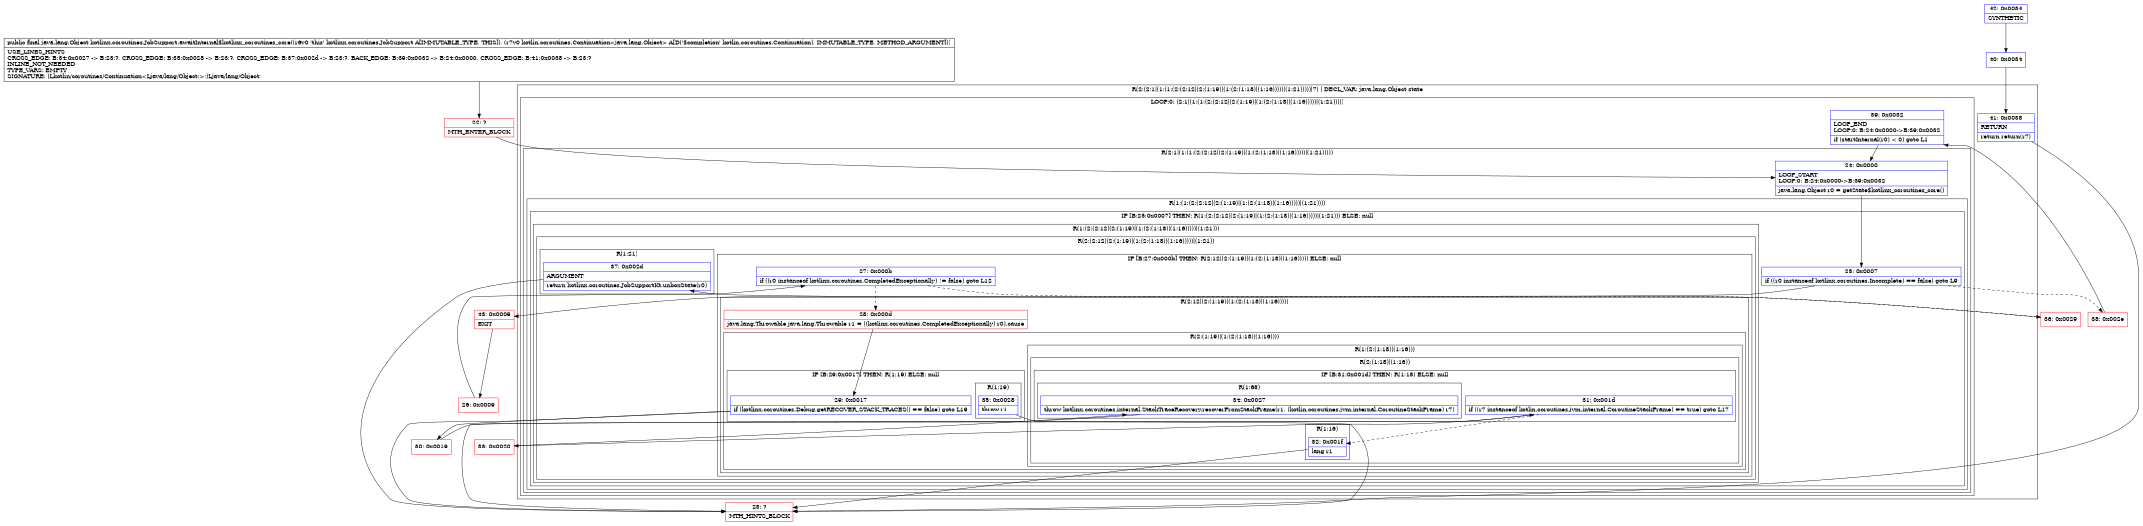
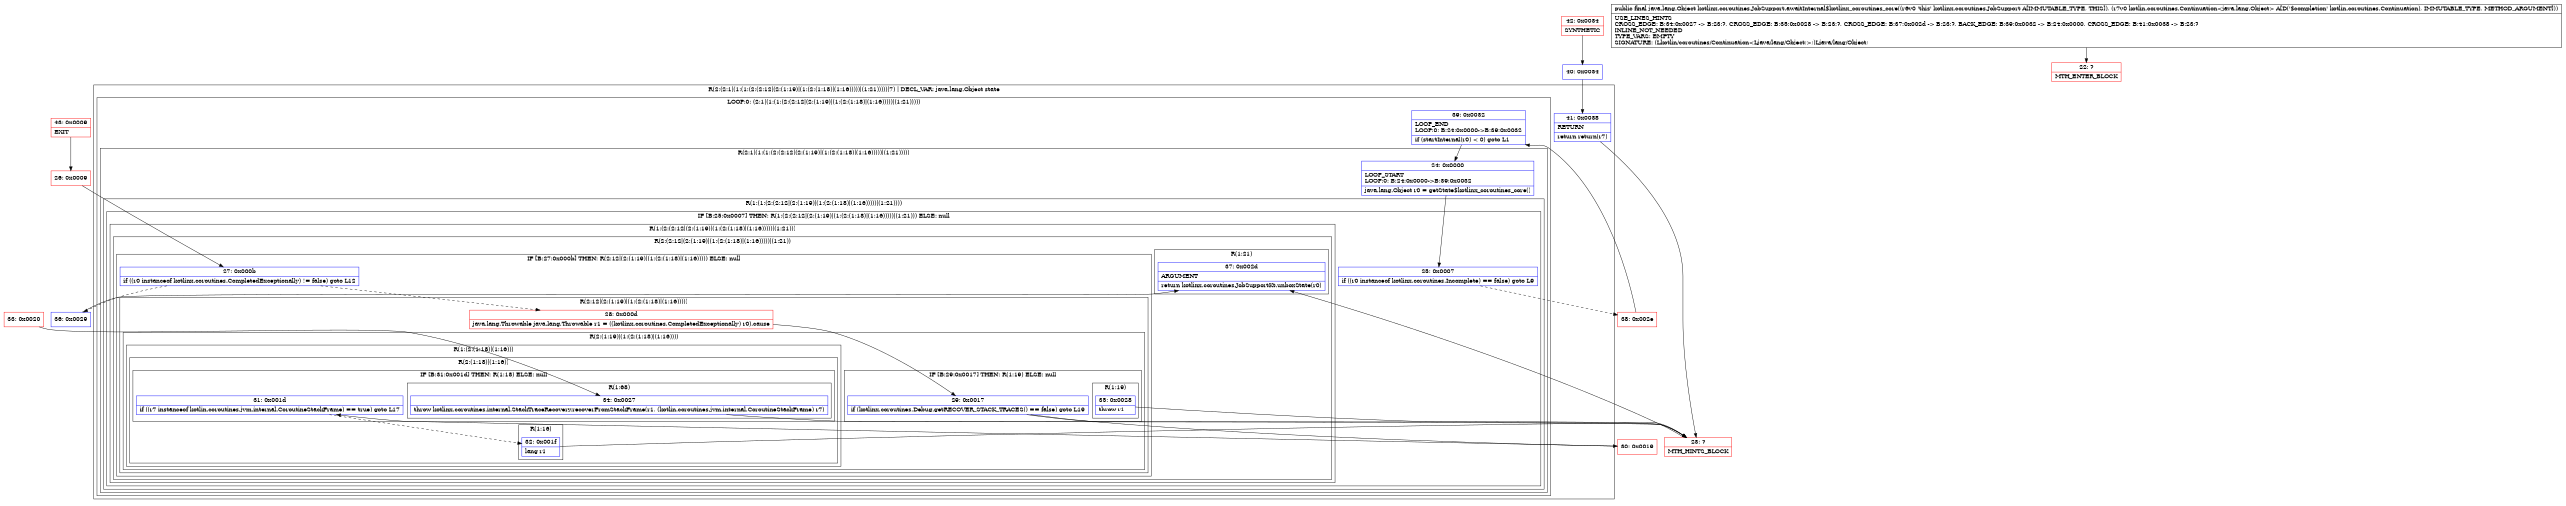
node "42: 0x0034": color blue -> red
edge "22: ?" -> "24: 0x0000": removed
edge "25: 0x0007" -> "43: 0x0009": removed
node "36: 0x0029": color red -> blue
edge "31: 0x001d" -> "33: 0x0020": removed
edge "37: 0x002d" -> "23: ?": reversed
